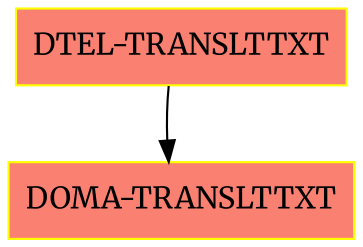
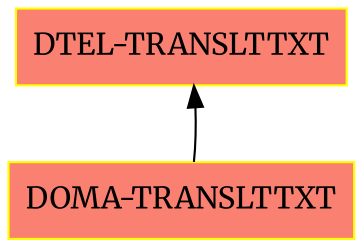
edge "DTEL-TRANSLTTXT" -> "DOMA-TRANSLTTXT": reversed
